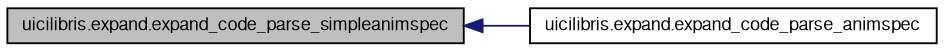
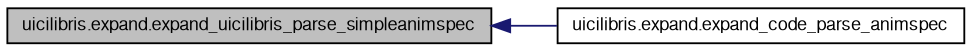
node "uicilibris.expand.expand_code_parse_simpleanimspec": label "uicilibris.expand.expand_code_parse_simpleanimspec" -> "uicilibris.expand.expand_uicilibris_parse_simpleanimspec"
